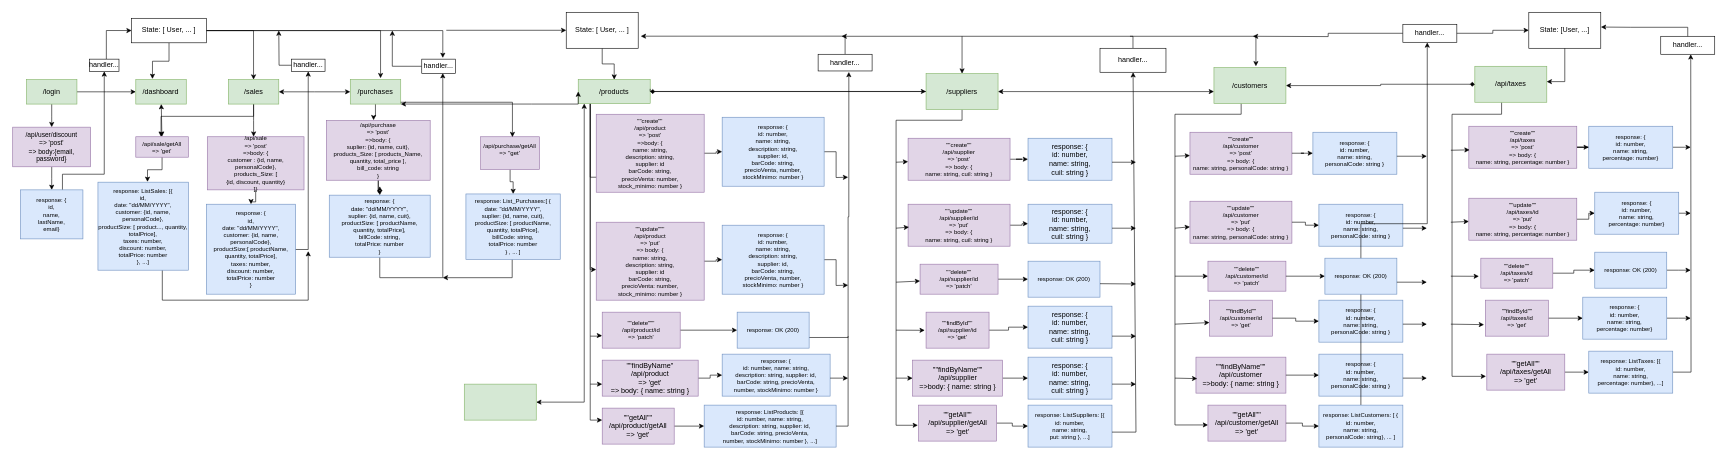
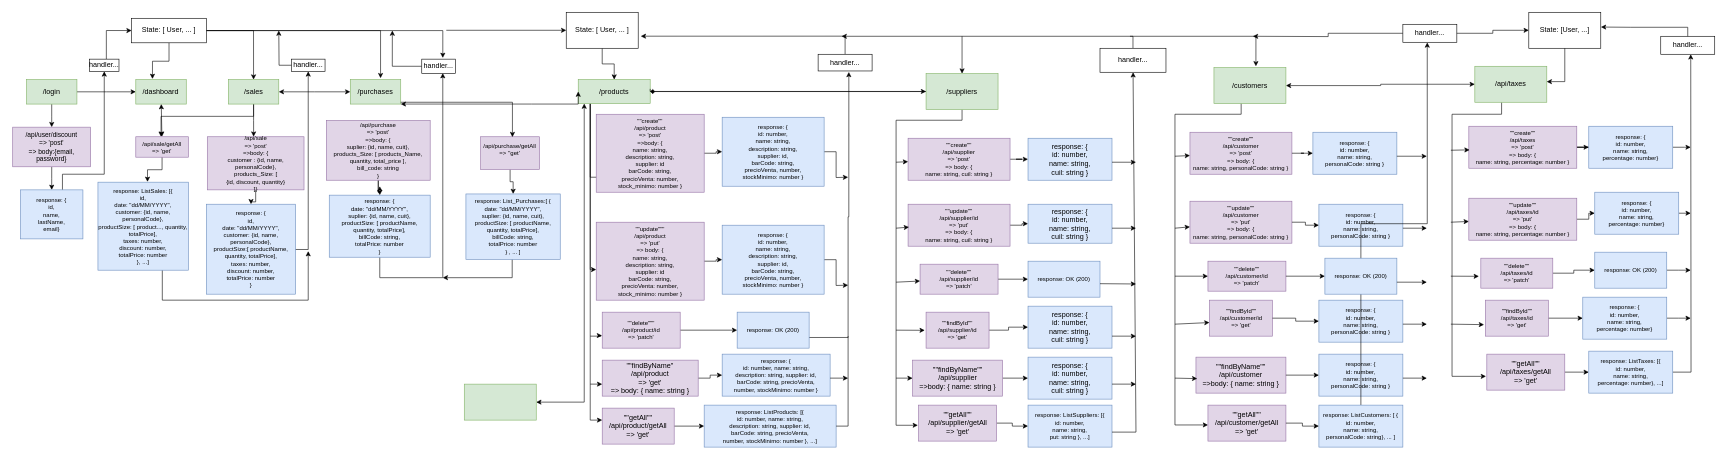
edge "/api/taxes" -- "/customers": arrowhead diamond -> classic
edge "/customers" -- "/suppliers": removed
edge "/purchases" -> "/api/purchase => 'post' =>body: { suplier: {id, name, cuit}, products_Size: [ products_Name, quantity, total_price ], bill_code: string }": removed
